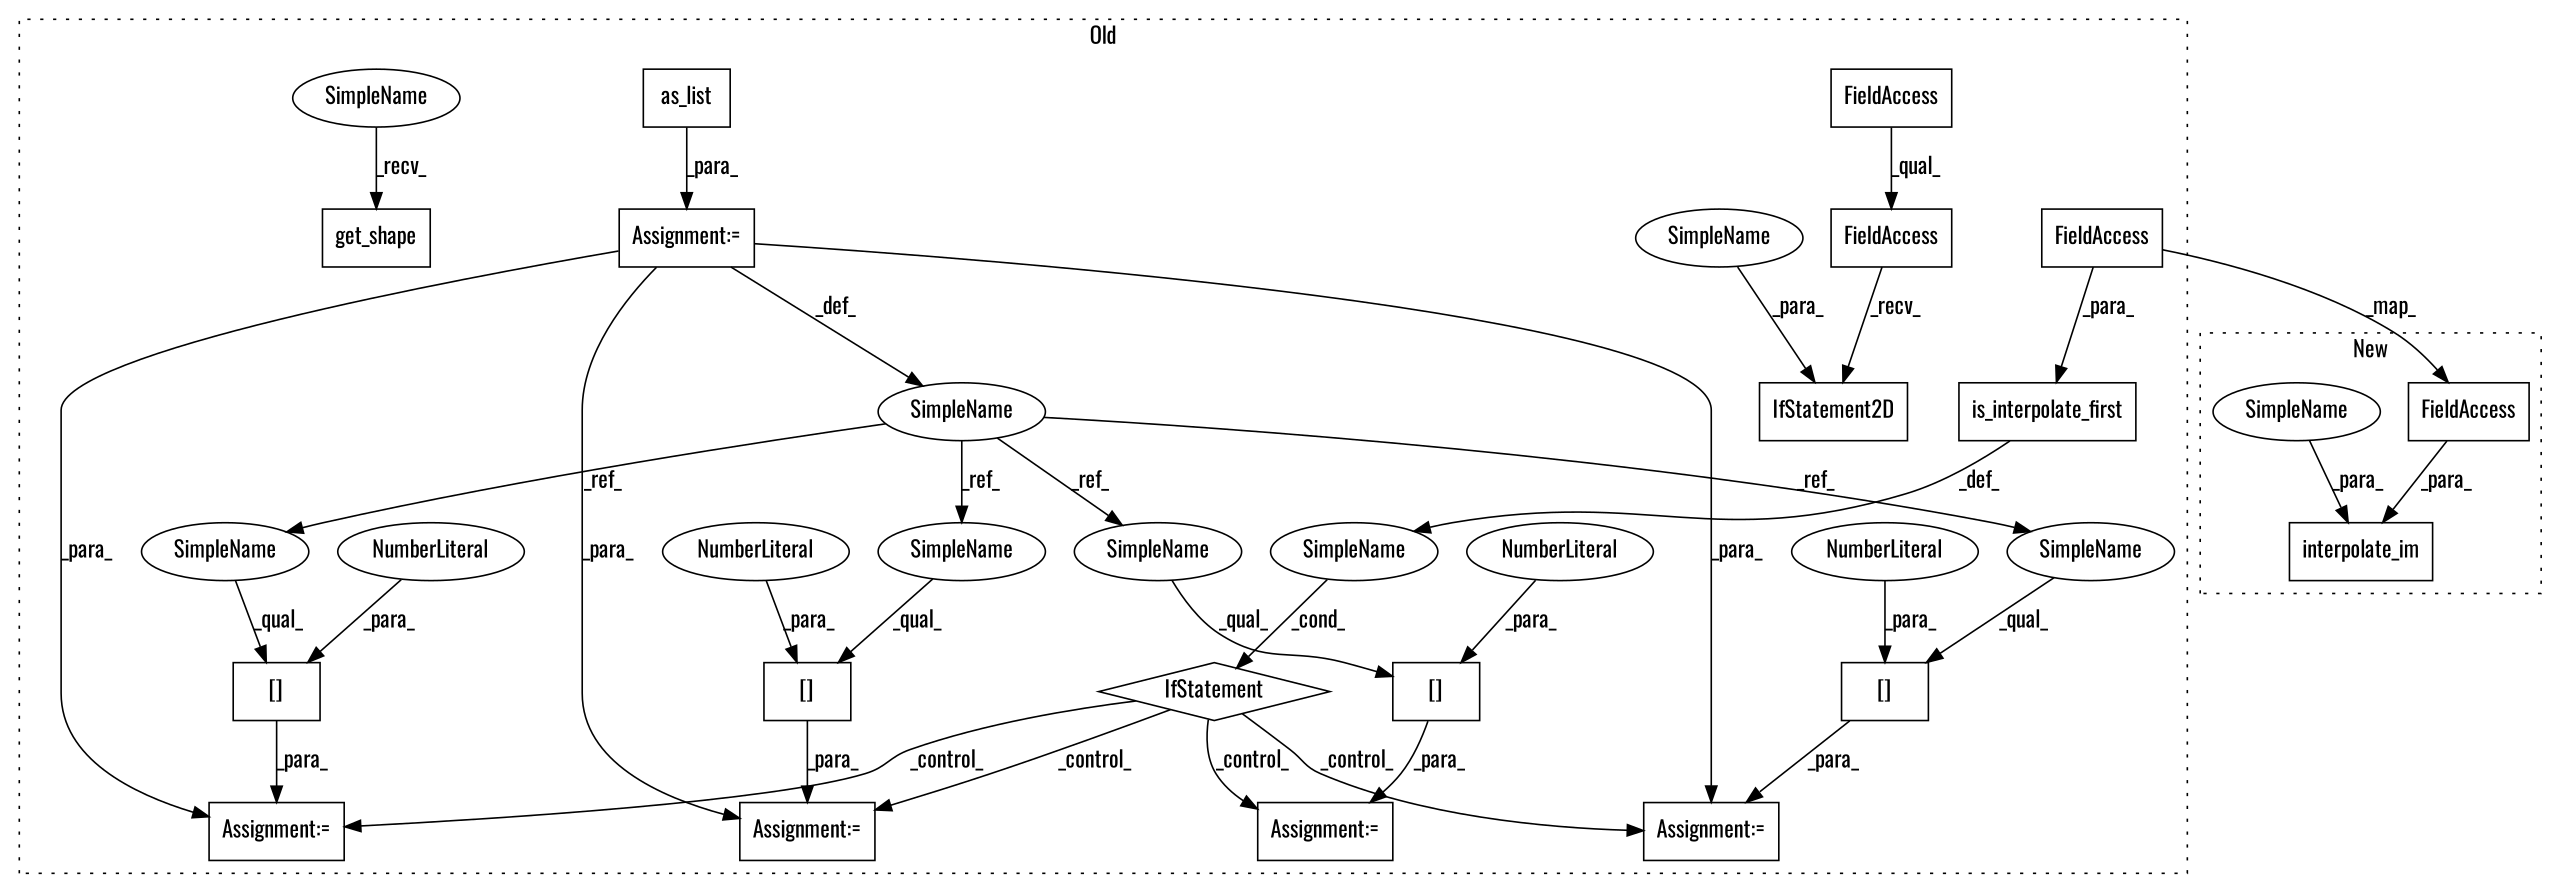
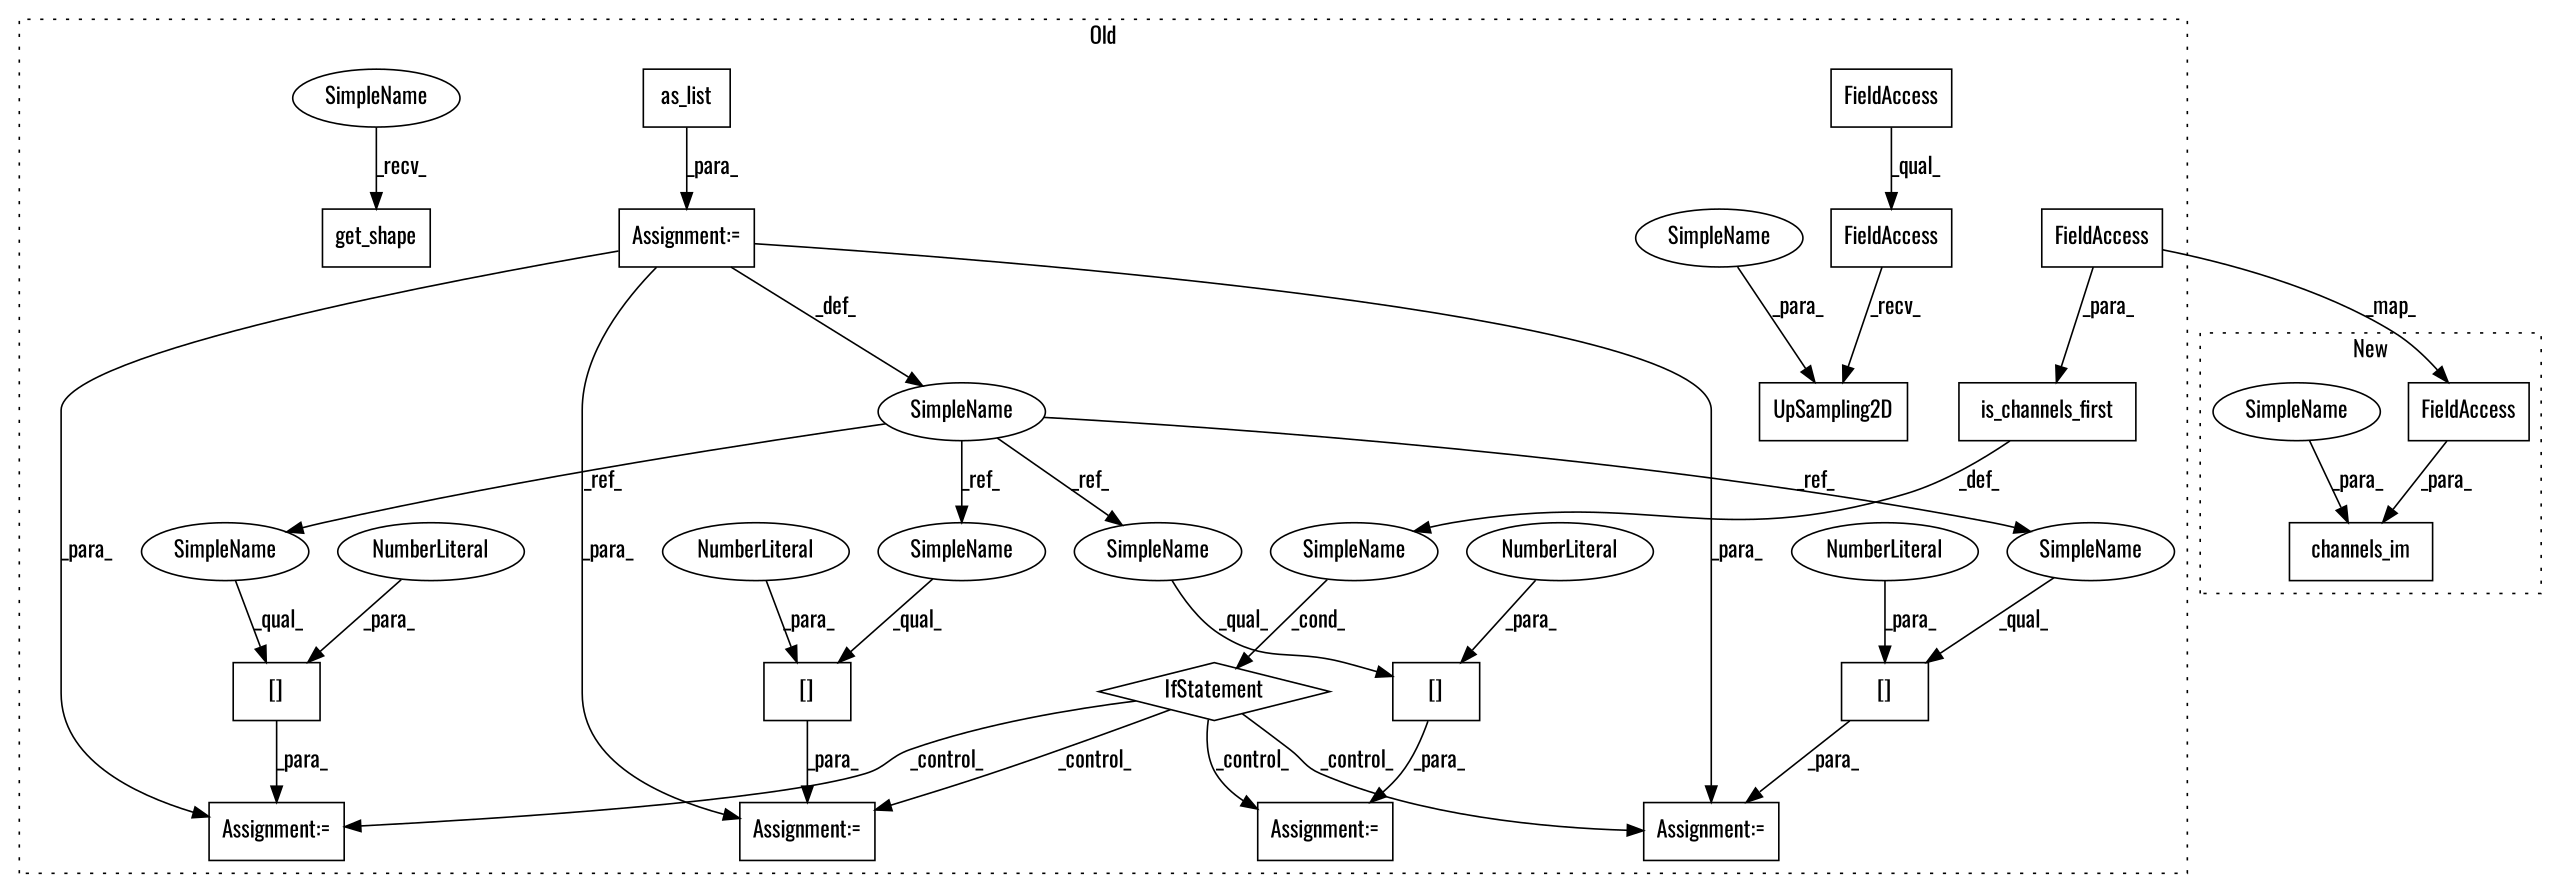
node "IfStatement2D": label "IfStatement2D" -> "UpSampling2D"
node "is_interpolate_first": label "is_interpolate_first" -> "is_channels_first"
node "interpolate_im": label "interpolate_im" -> "channels_im"
